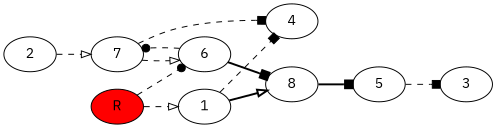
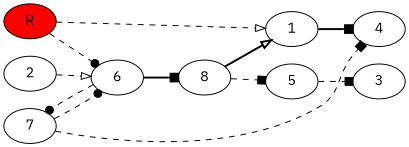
edge "2" -> "7": now "2" -> "6"
edge "7" -> "6": arrowhead onormal -> dot
edge "1" -> "4": style dashed -> bold
edge "8" -> "5": style bold -> dashed
edge "1" -> "8": reversed
